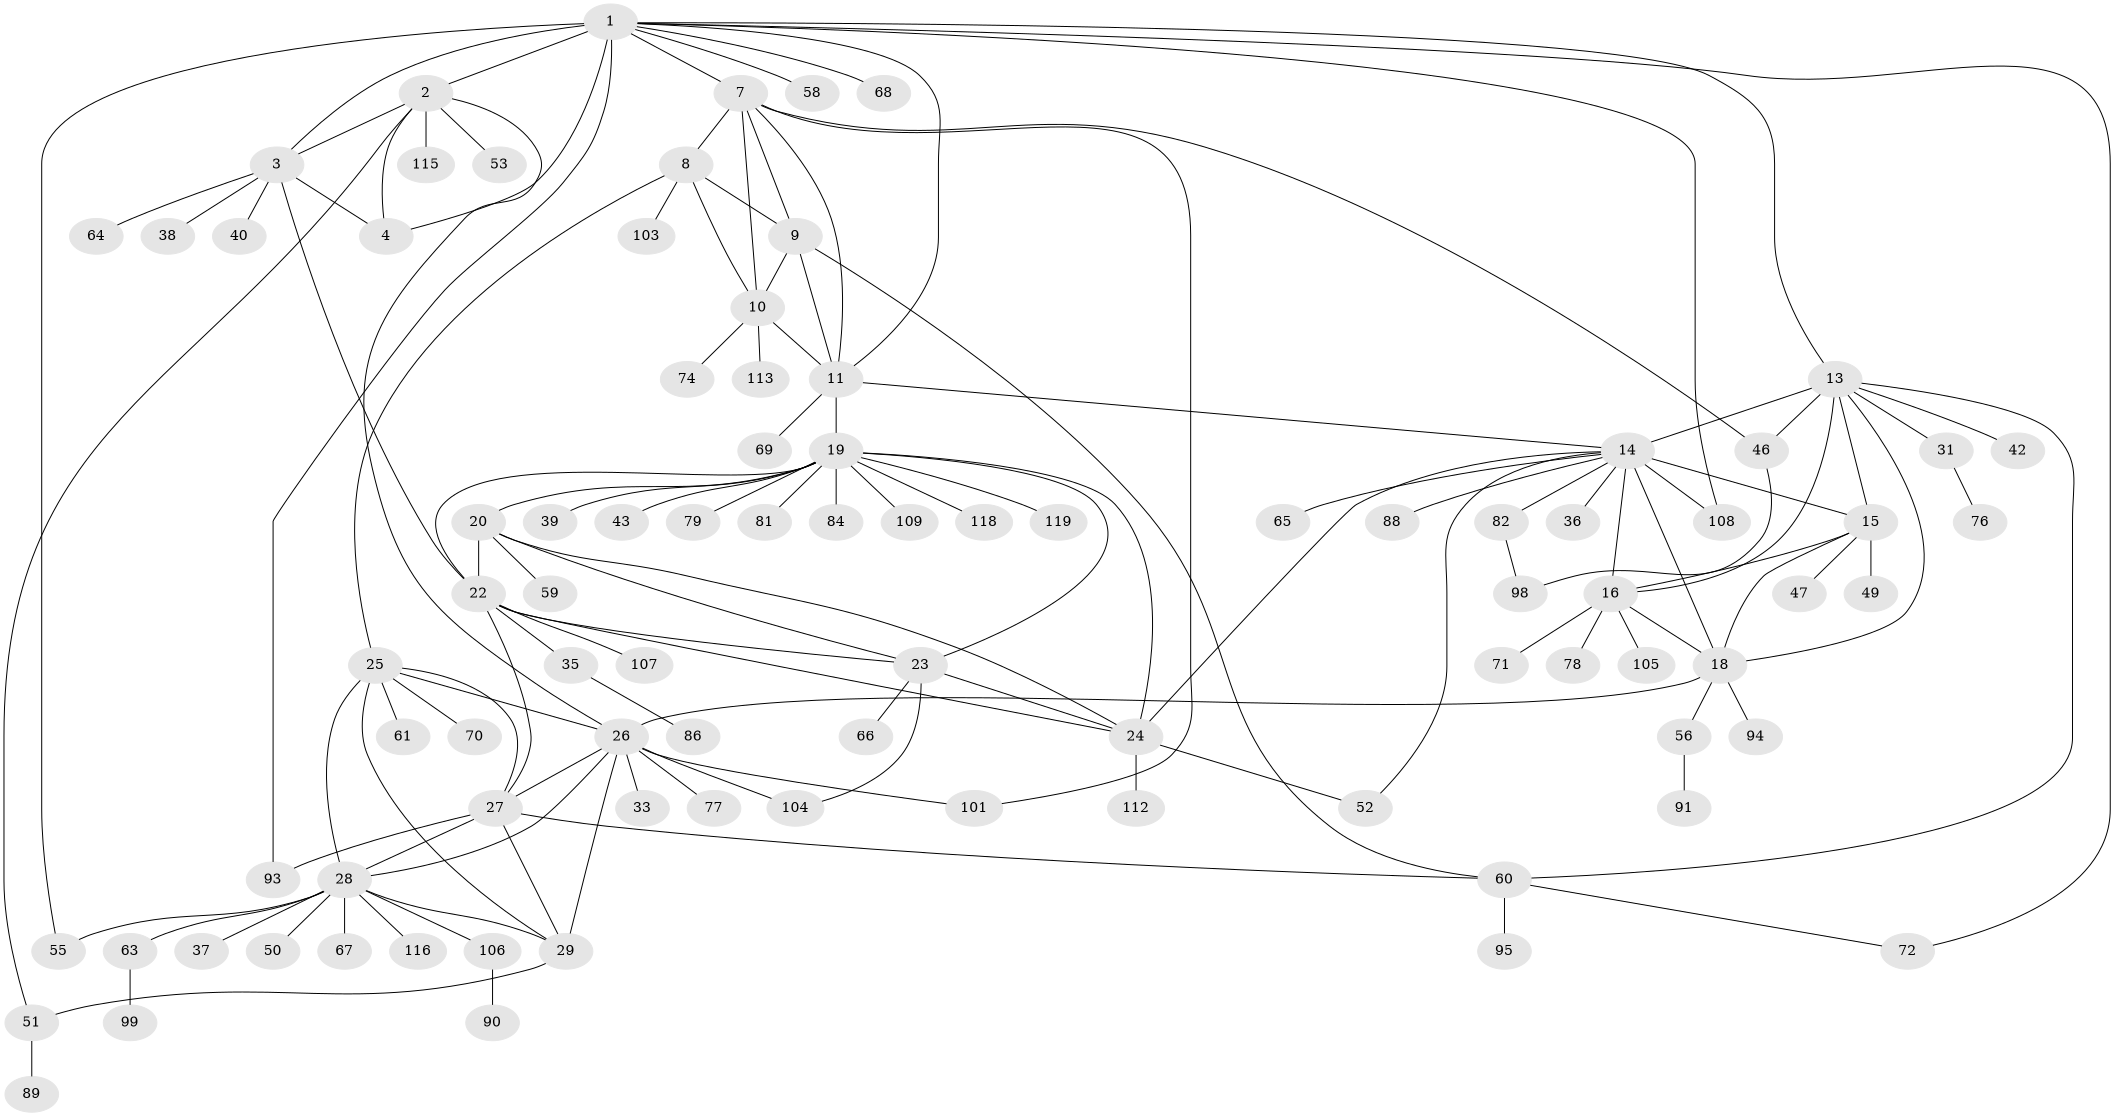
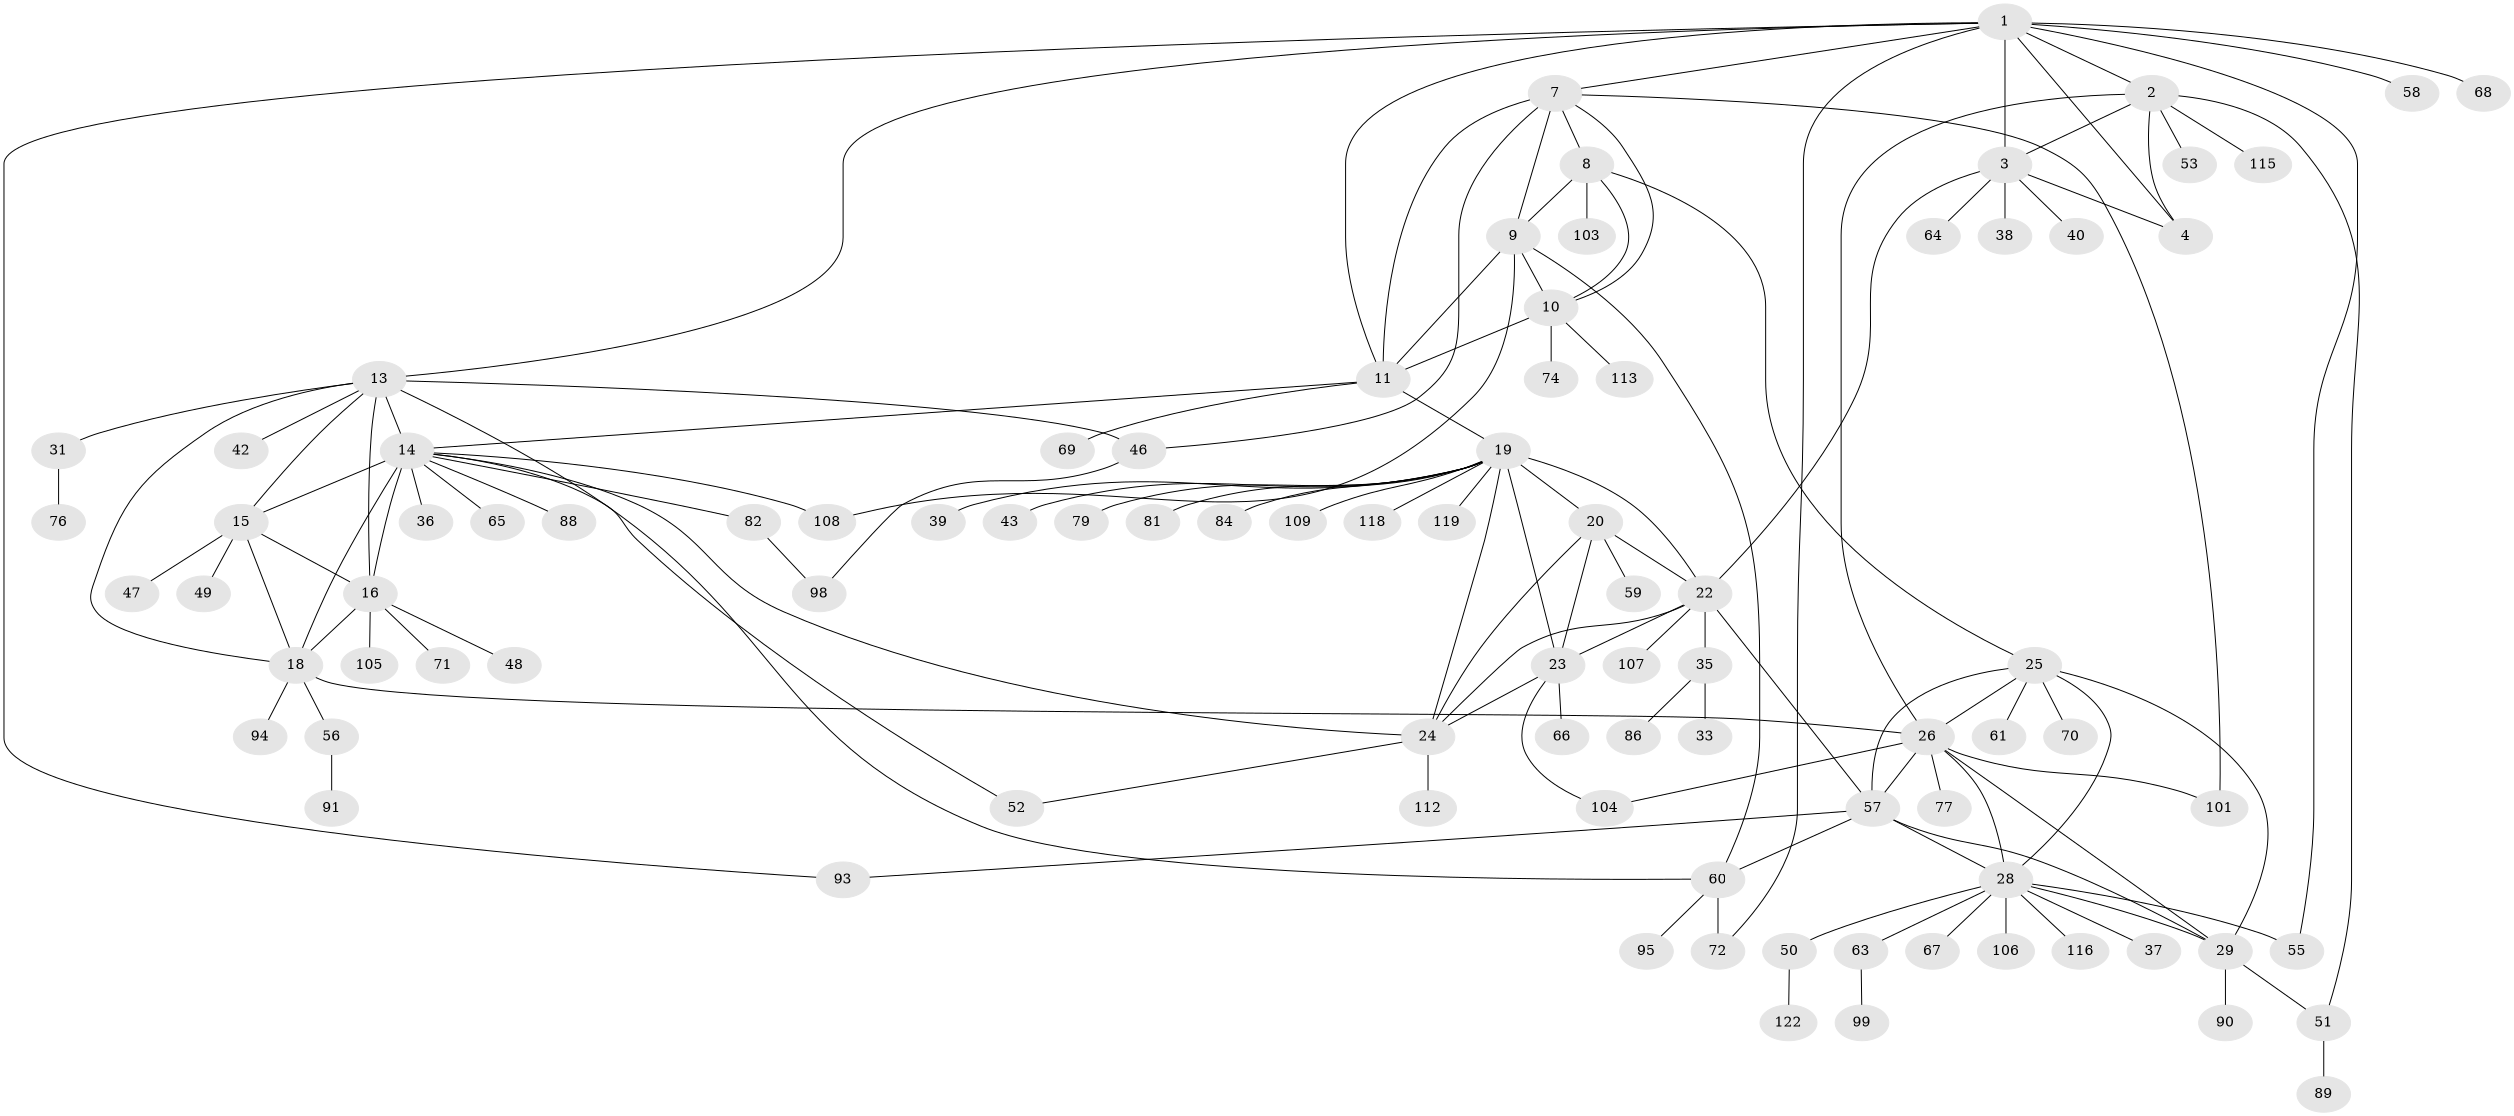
edge "1" -- "108": now "9" -- "108"
node "78": label "78" -> "48"
edge "26" -- "33": now "35" -- "33"
node "27": label "27" -> "57"
edge "106" -- "90": now "29" -- "90"
node "122": added
